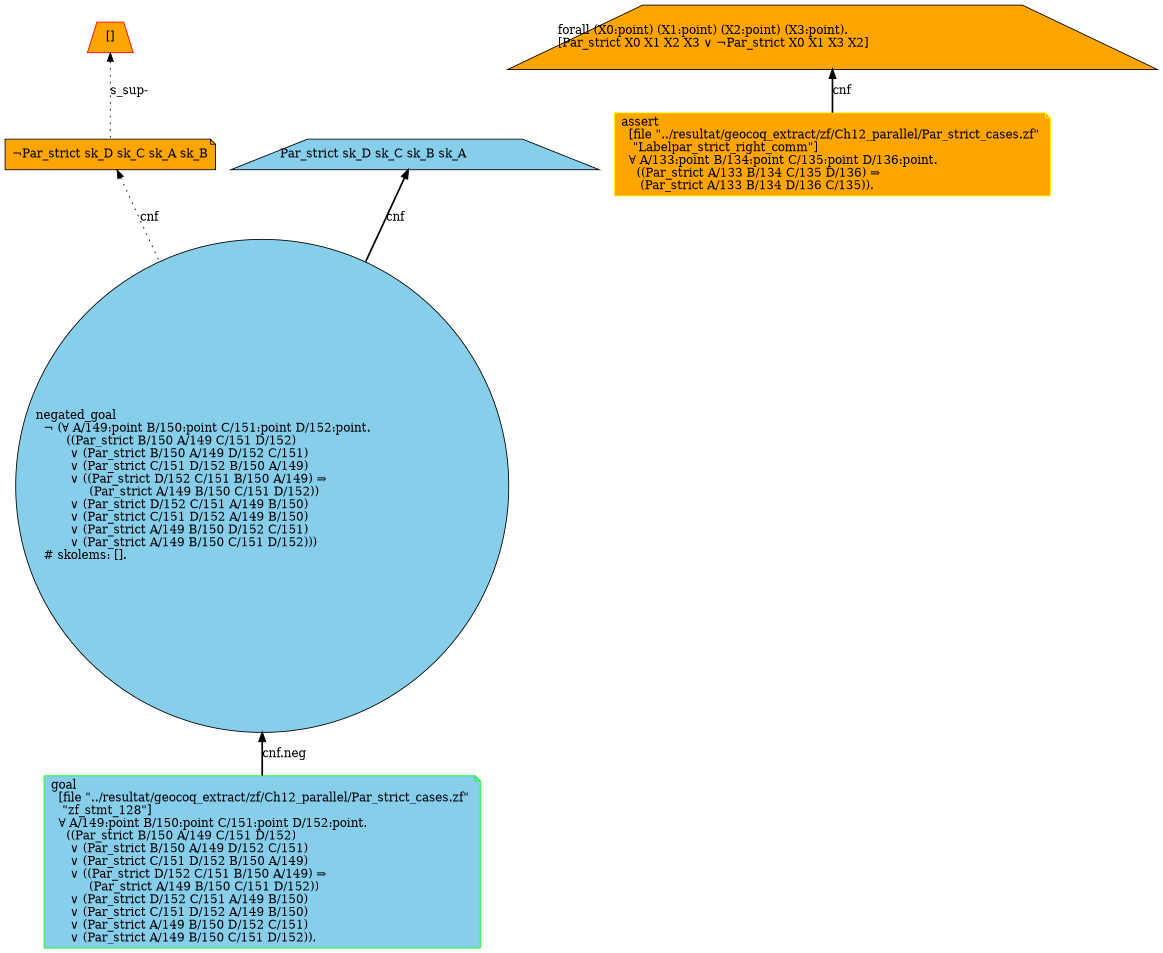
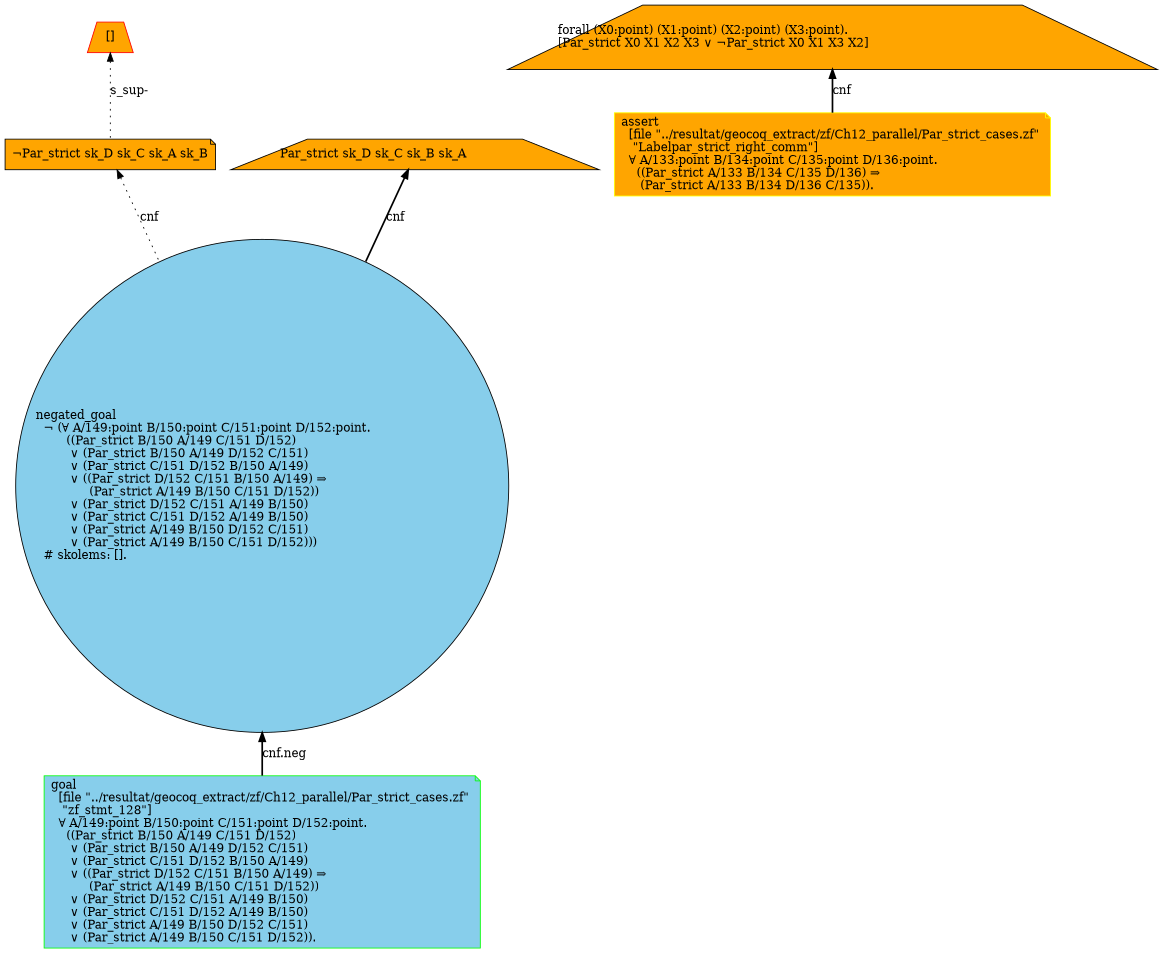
node "Par_strict sk_D sk_C sk_B sk_A": fillcolor skyblue -> orange
